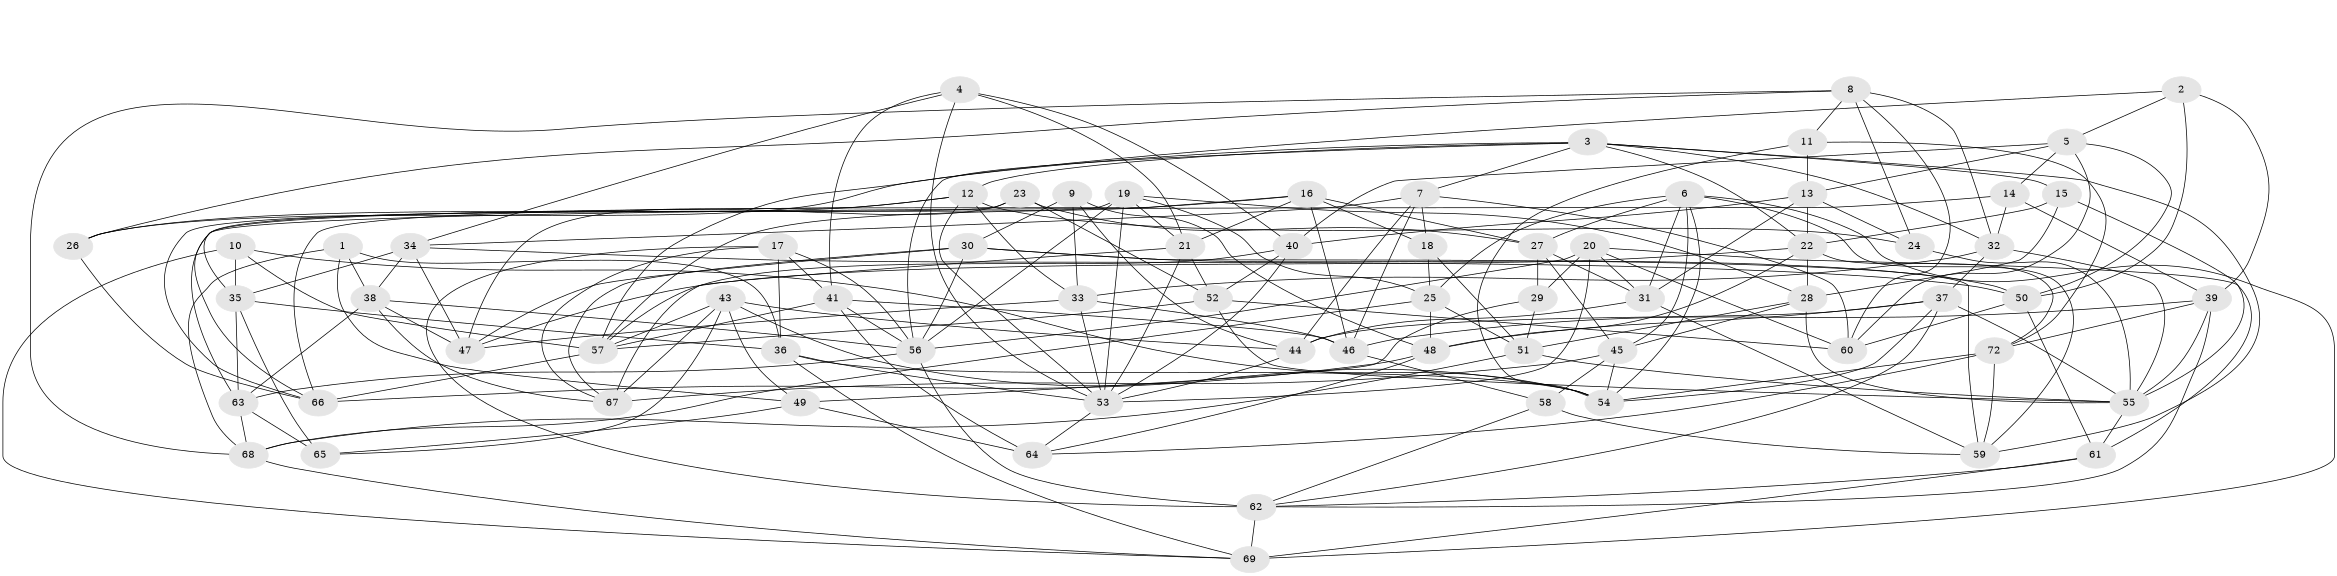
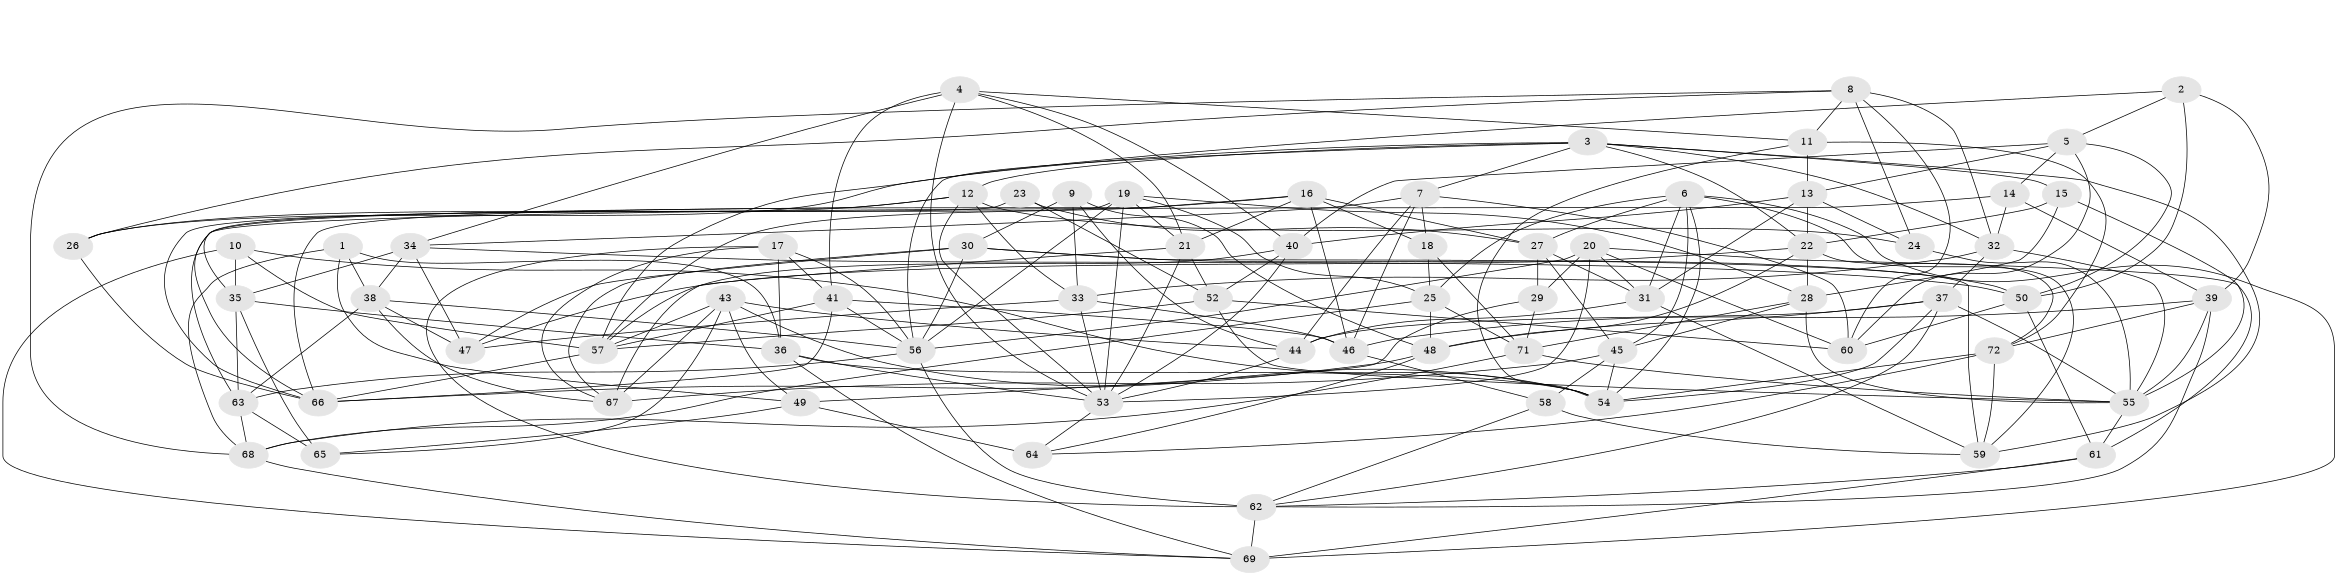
edge "4" -- "11": added
edge "23" -- "47": removed
node "51": label "51" -> "71"
edge "41" -- "64": now "41" -- "66"
